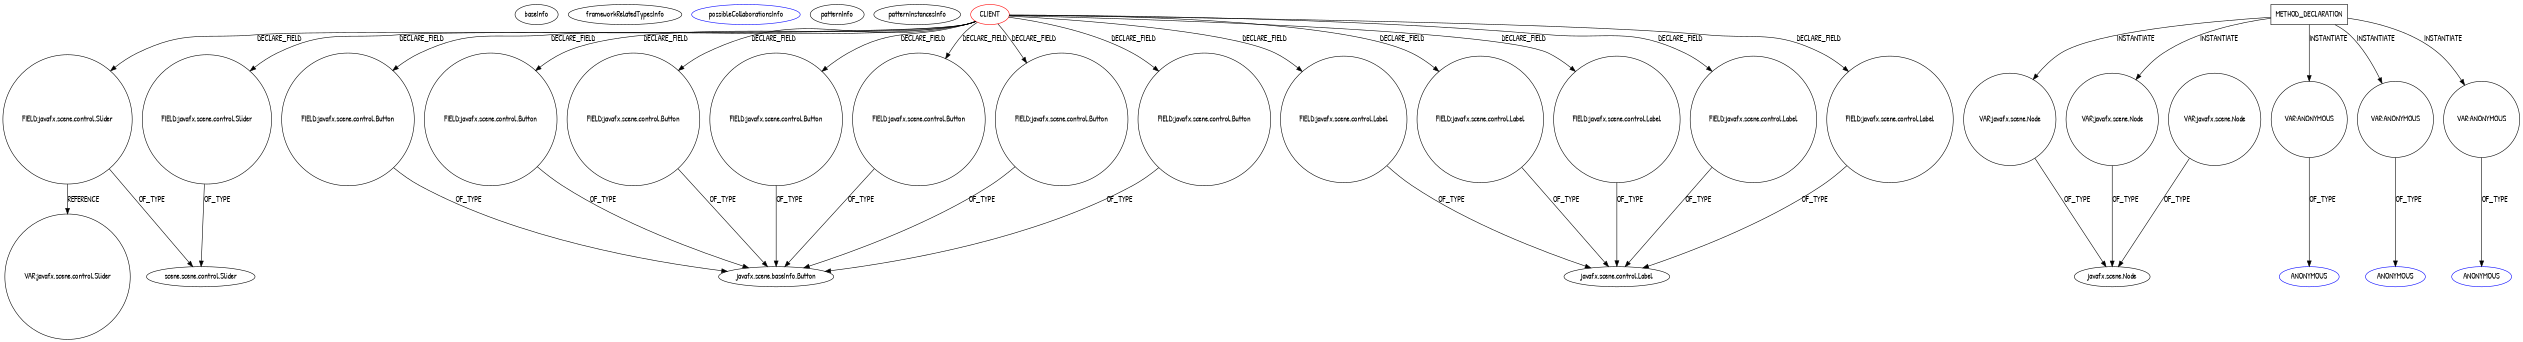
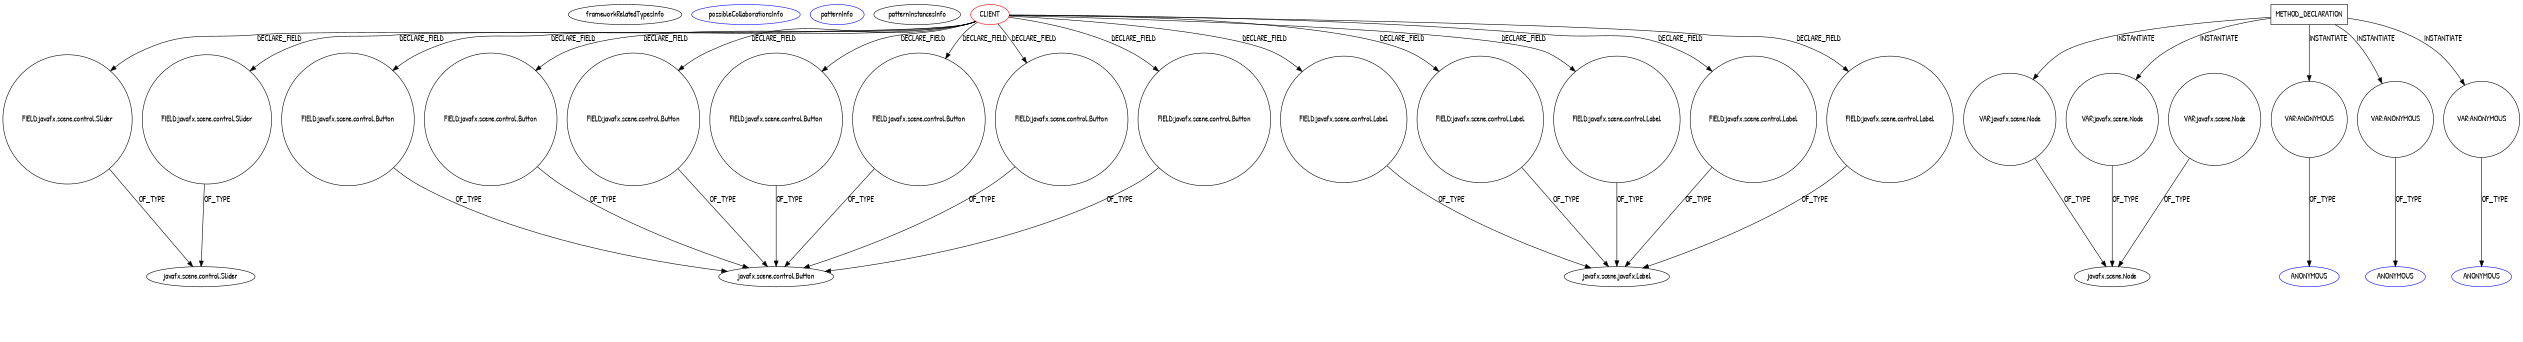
node "baseInfo": removed
node "patternInfo": color black -> blue
node "VAR:javafx.scene.control.Slider": removed
node "scene.scene.control.Slider": label "scene.scene.control.Slider" -> "javafx.scene.control.Slider"
node "javafx.scene.baseInfo.Button": label "javafx.scene.baseInfo.Button" -> "javafx.scene.control.Button"
node "javafx.scene.control.Label": label "javafx.scene.control.Label" -> "javafx.scene.javafx.Label"
